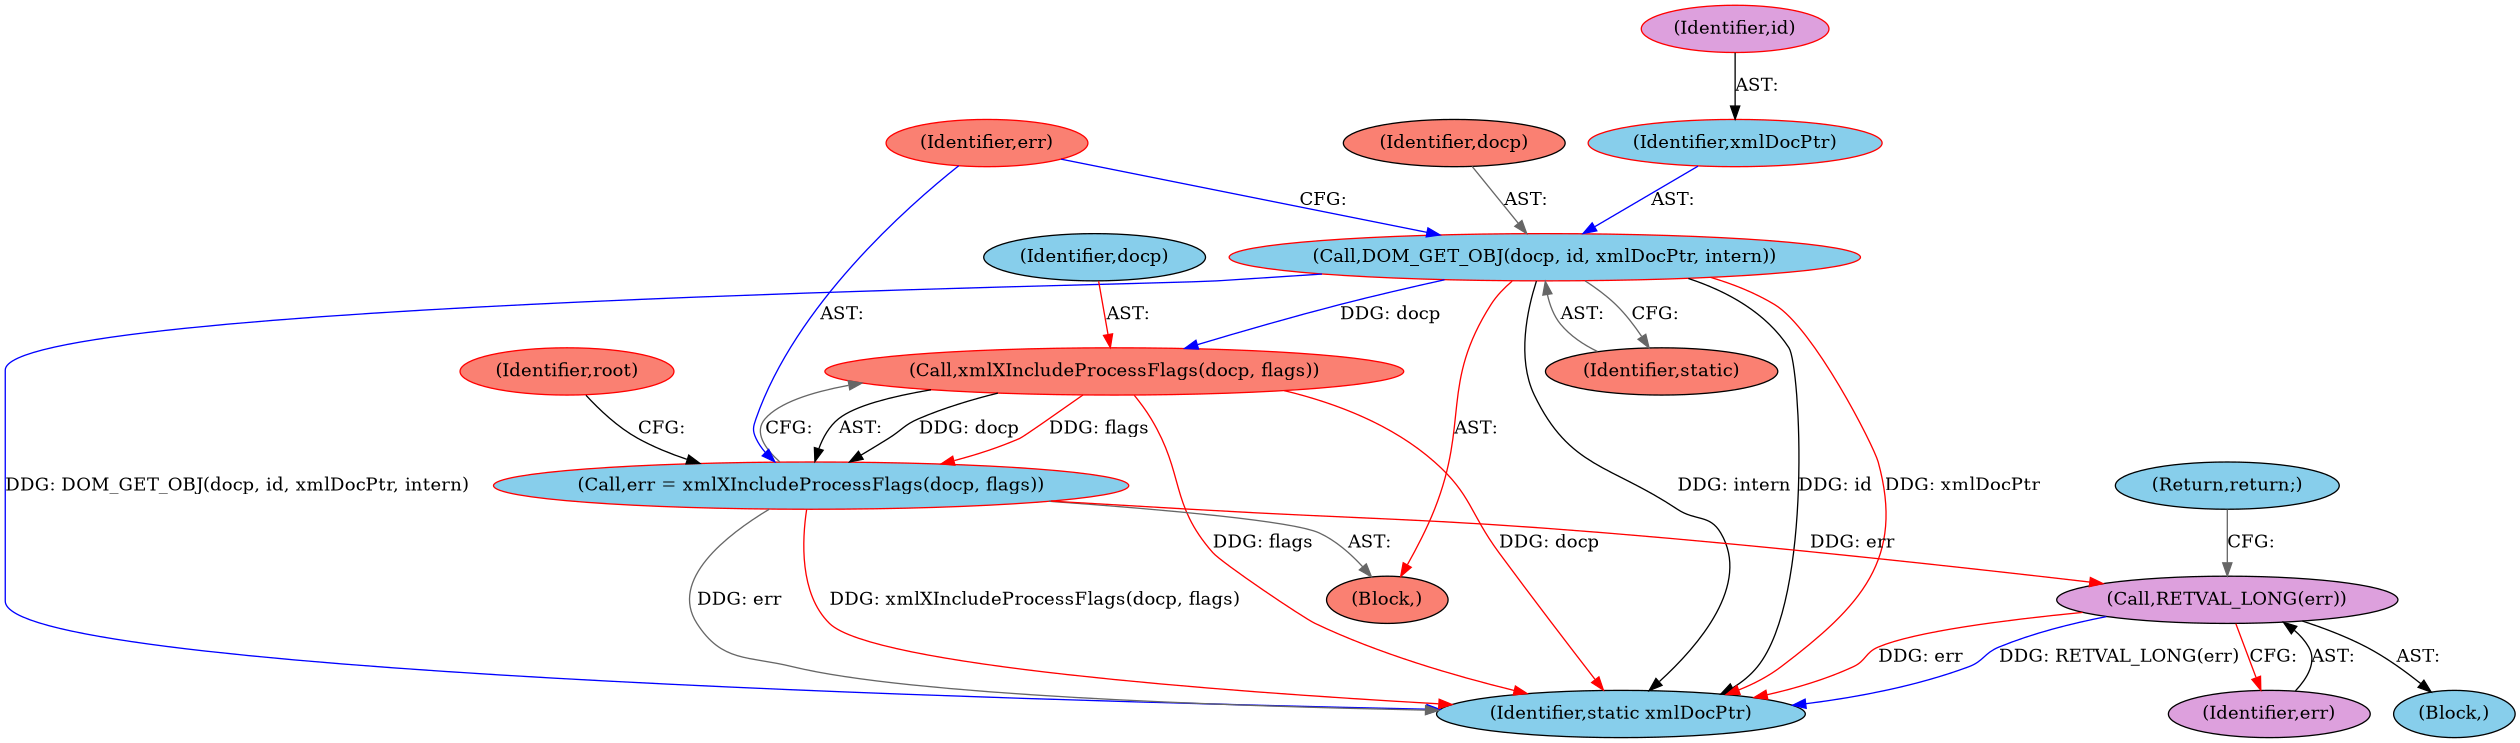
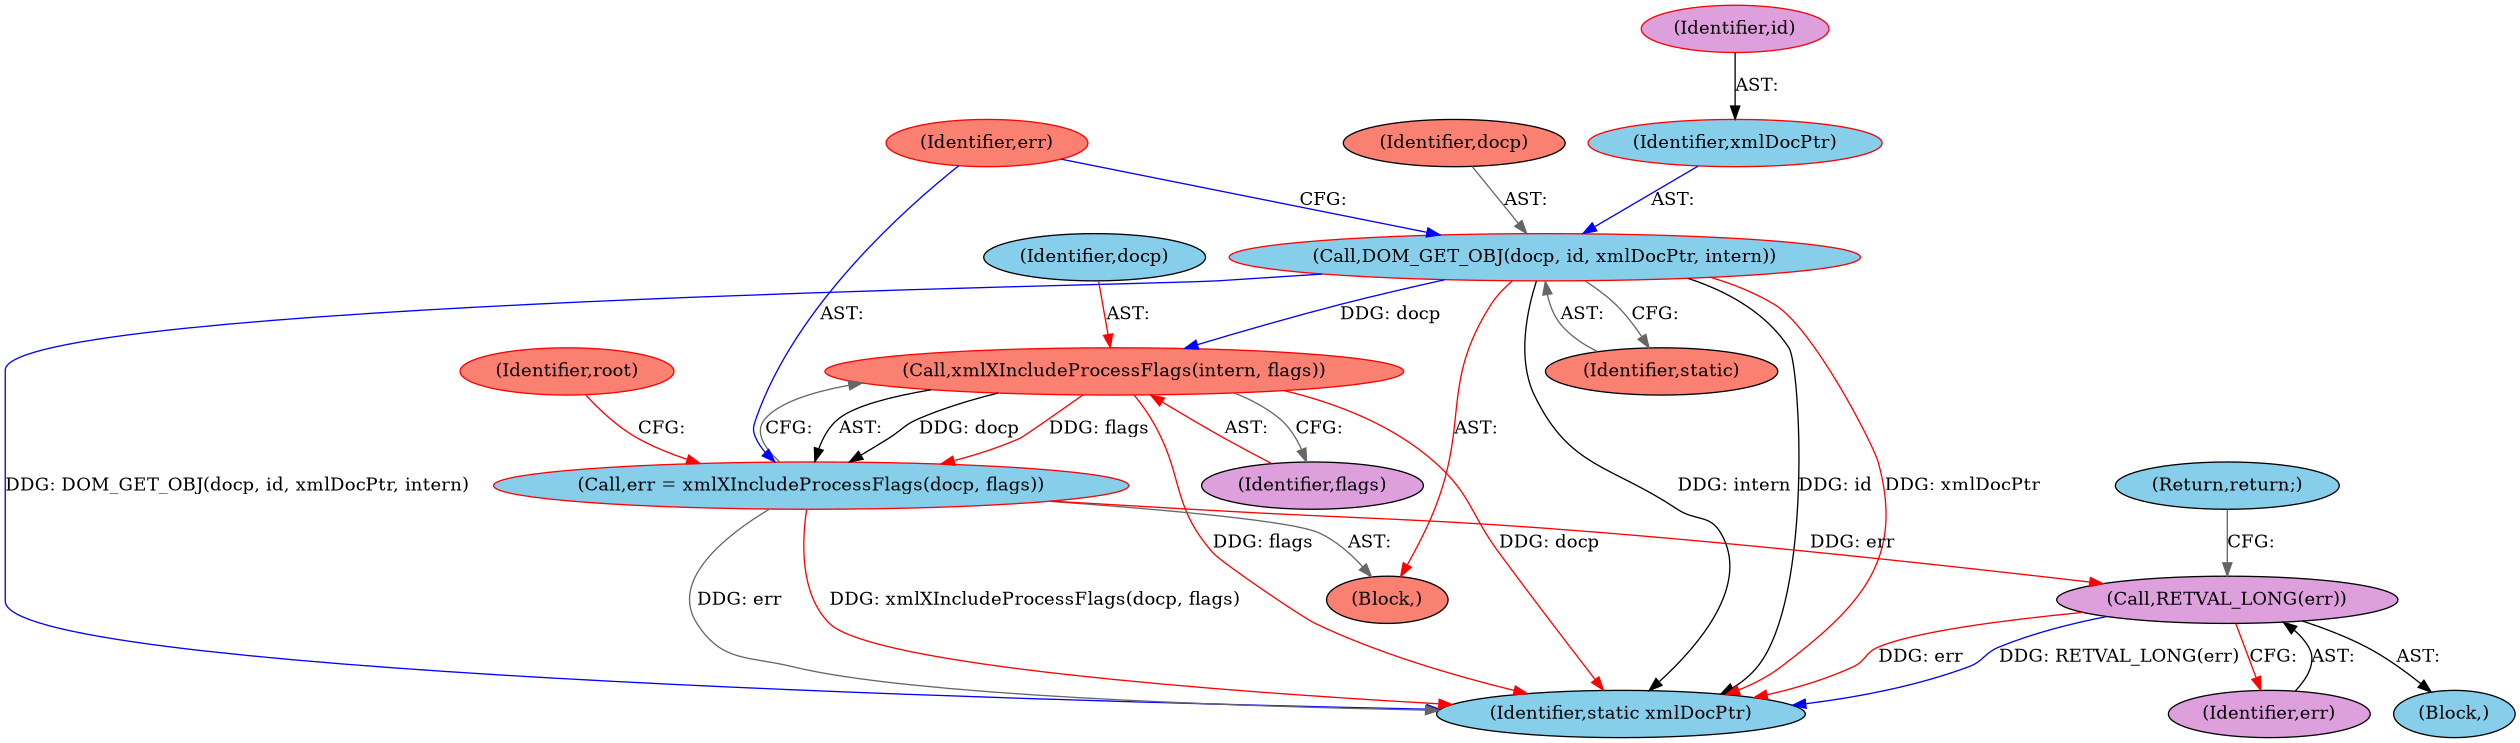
node "(Call,xmlXIncludeProcessFlags(docp, flags))": label "(Call,xmlXIncludeProcessFlags(docp, flags))" -> "(Call,xmlXIncludeProcessFlags(intern, flags))"
edge "(Identifier,root)" -> "(Call,err = xmlXIncludeProcessFlags(docp, flags))": color black -> red
node "(Identifier,flags)": added
